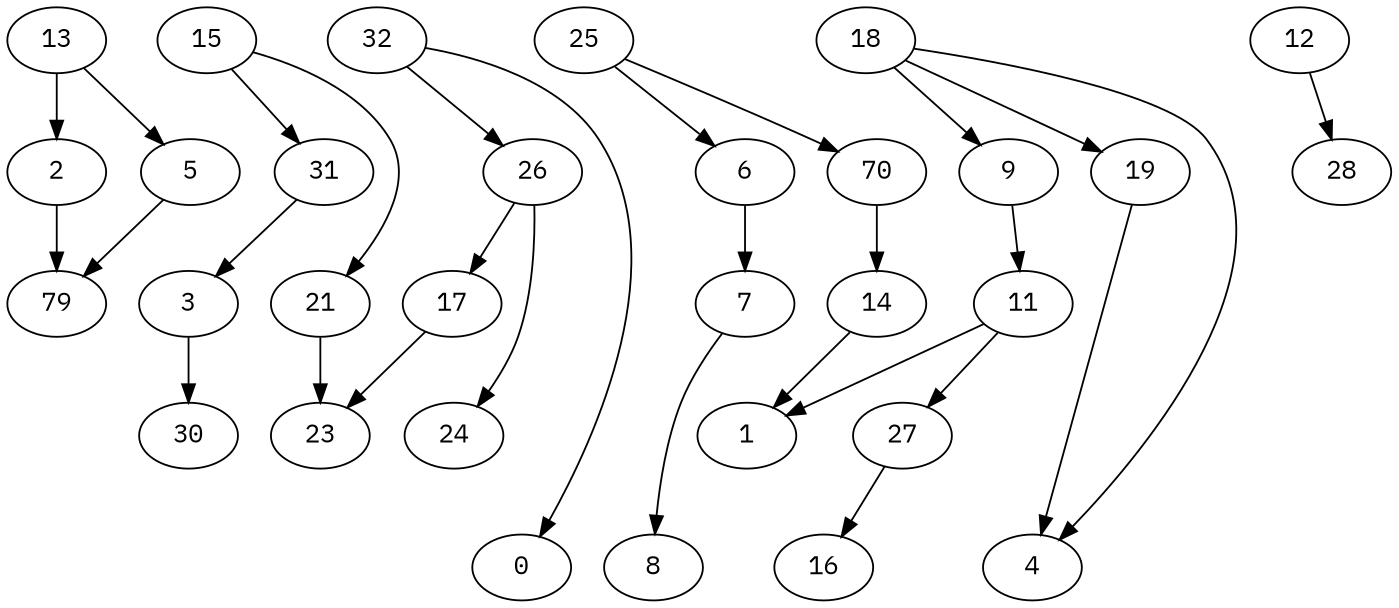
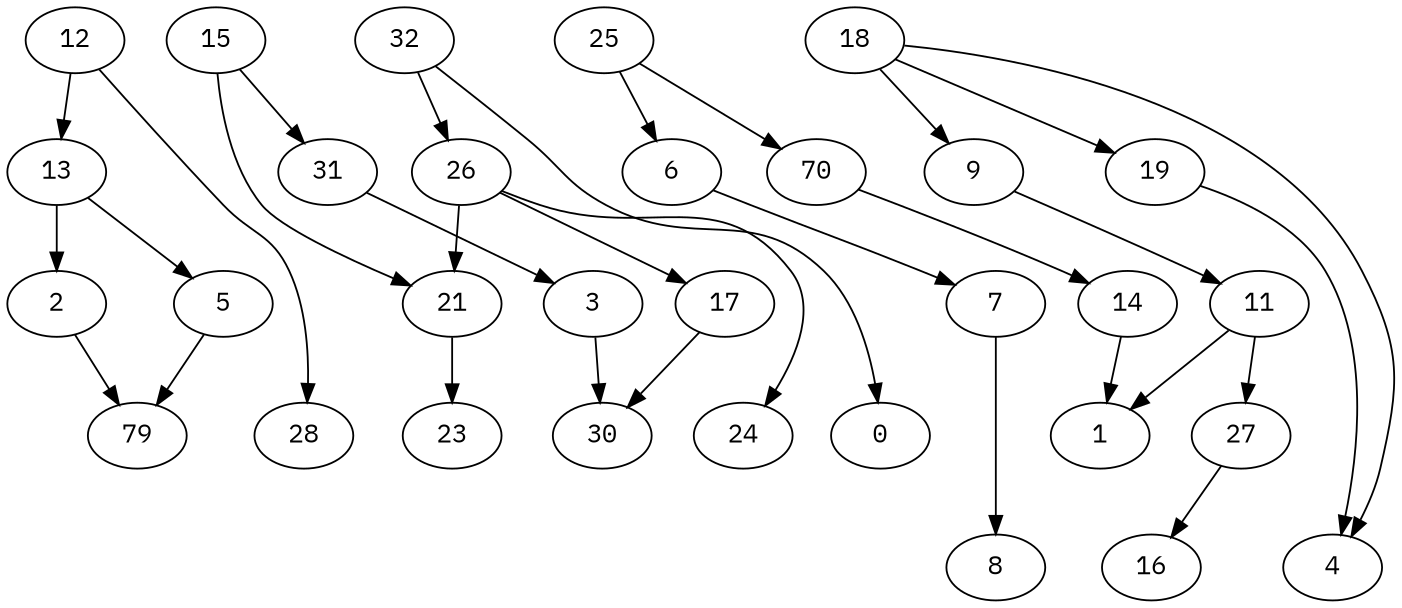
edge "12" -> "13": added
edge "26" -> "21": added
edge "17" -> "23": now "17" -> "30"
